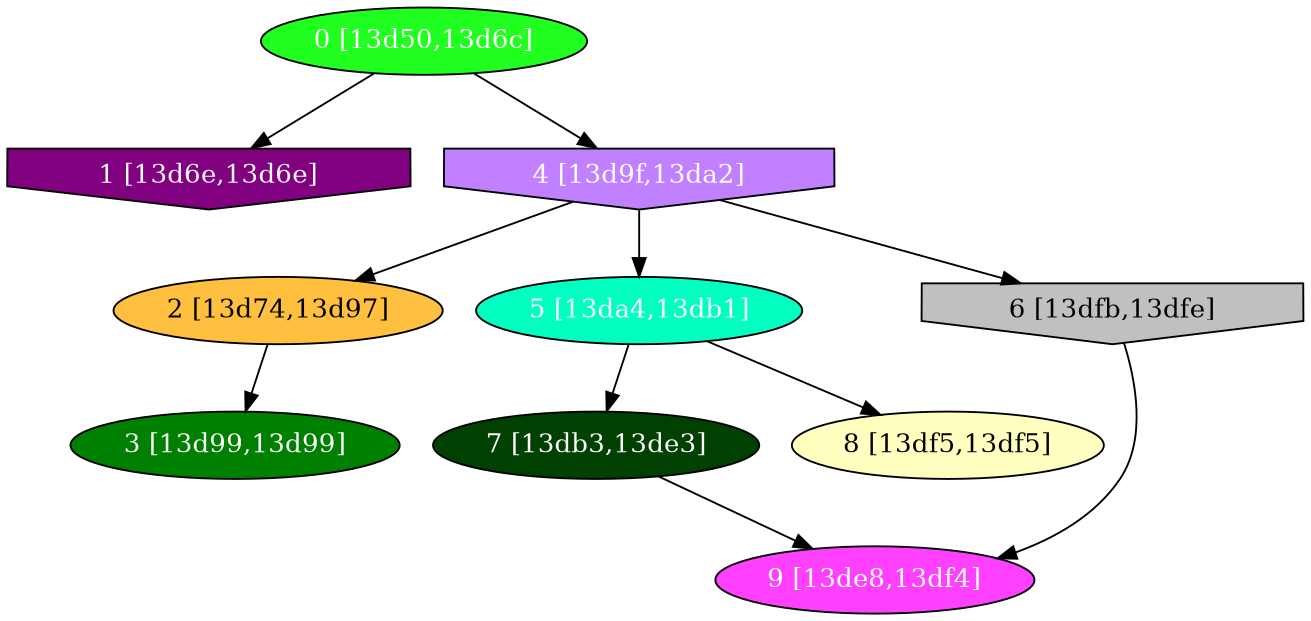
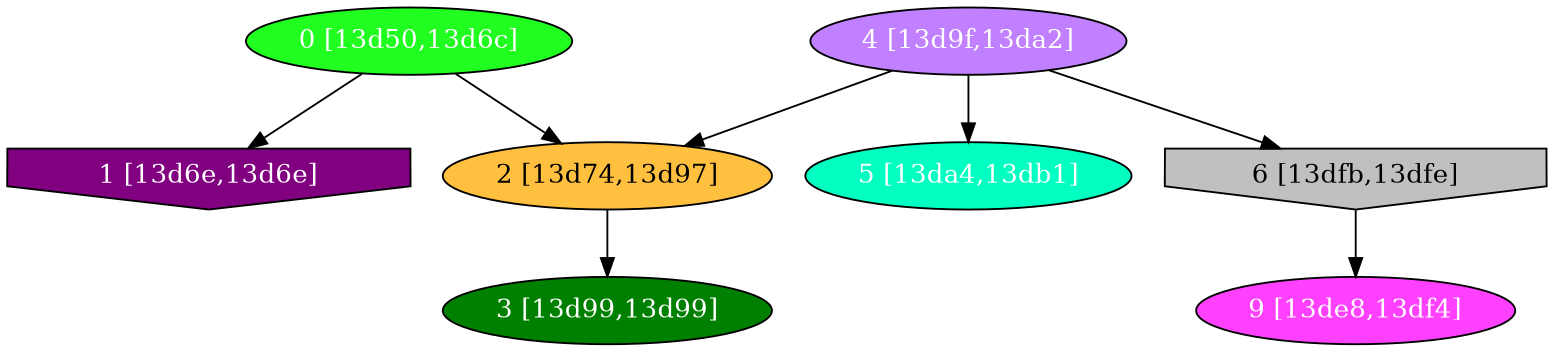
edge "0 [13d50,13d6c]" -> "4 [13d9f,13da2]": now "0 [13d50,13d6c]" -> "2 [13d74,13d97]"
node "4 [13d9f,13da2]": shape invhouse -> ellipse
node "7 [13db3,13de3]": removed
node "8 [13df5,13df5]": removed
